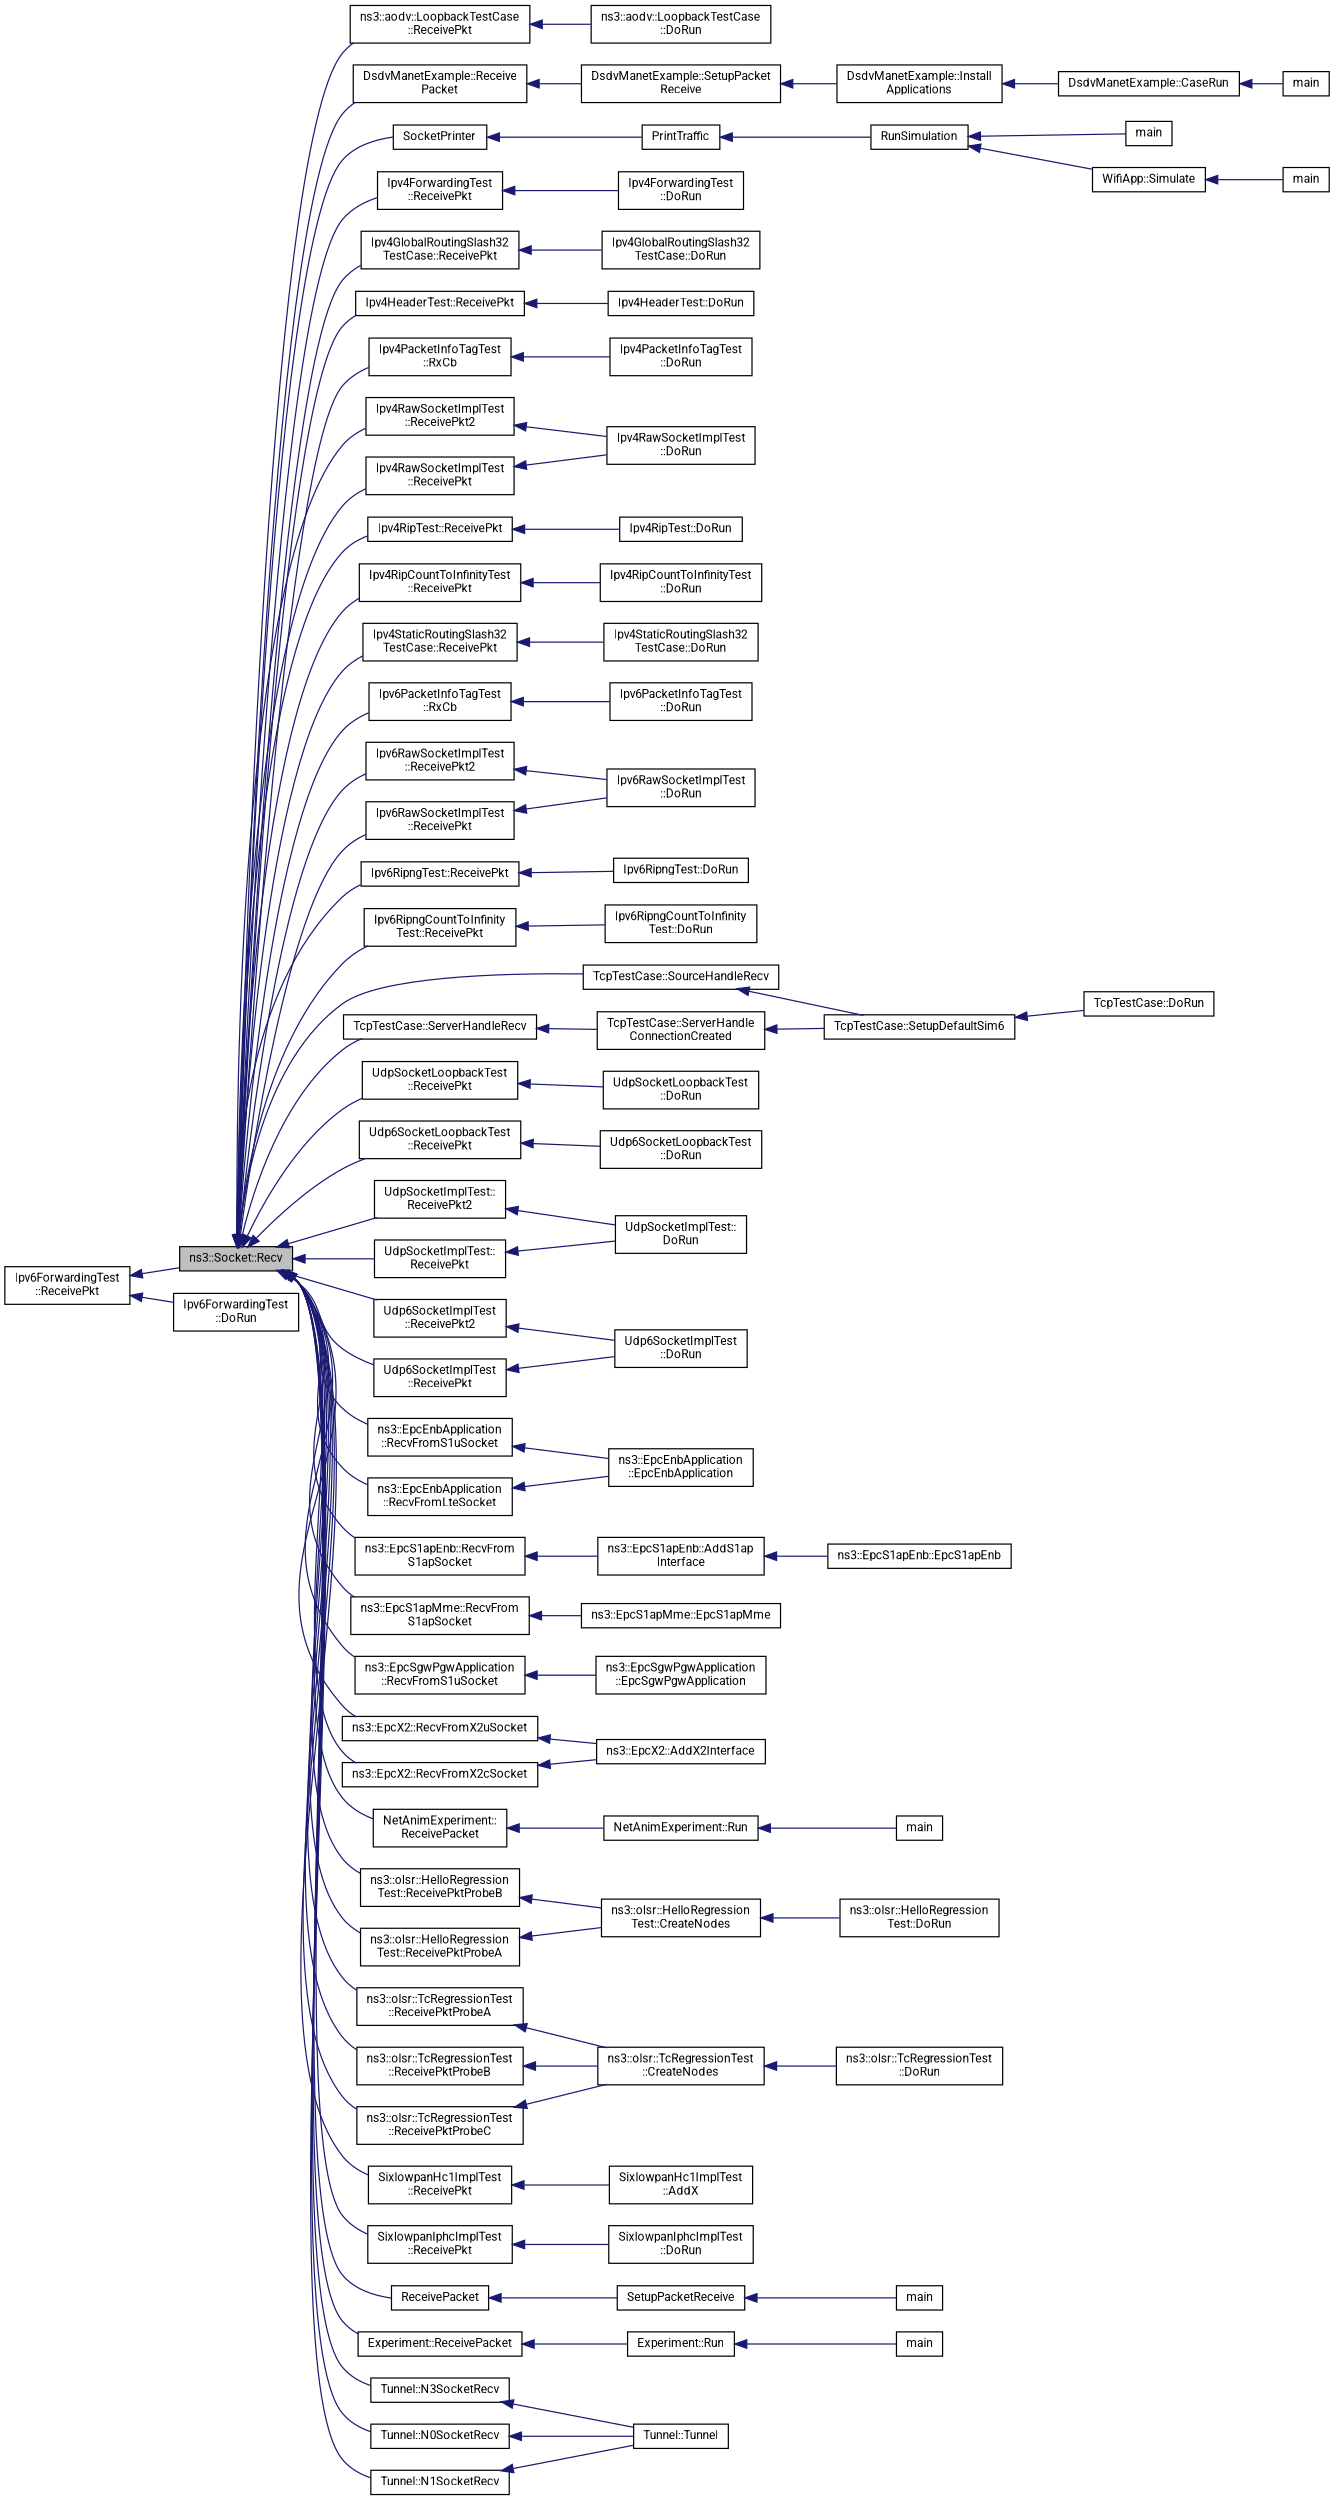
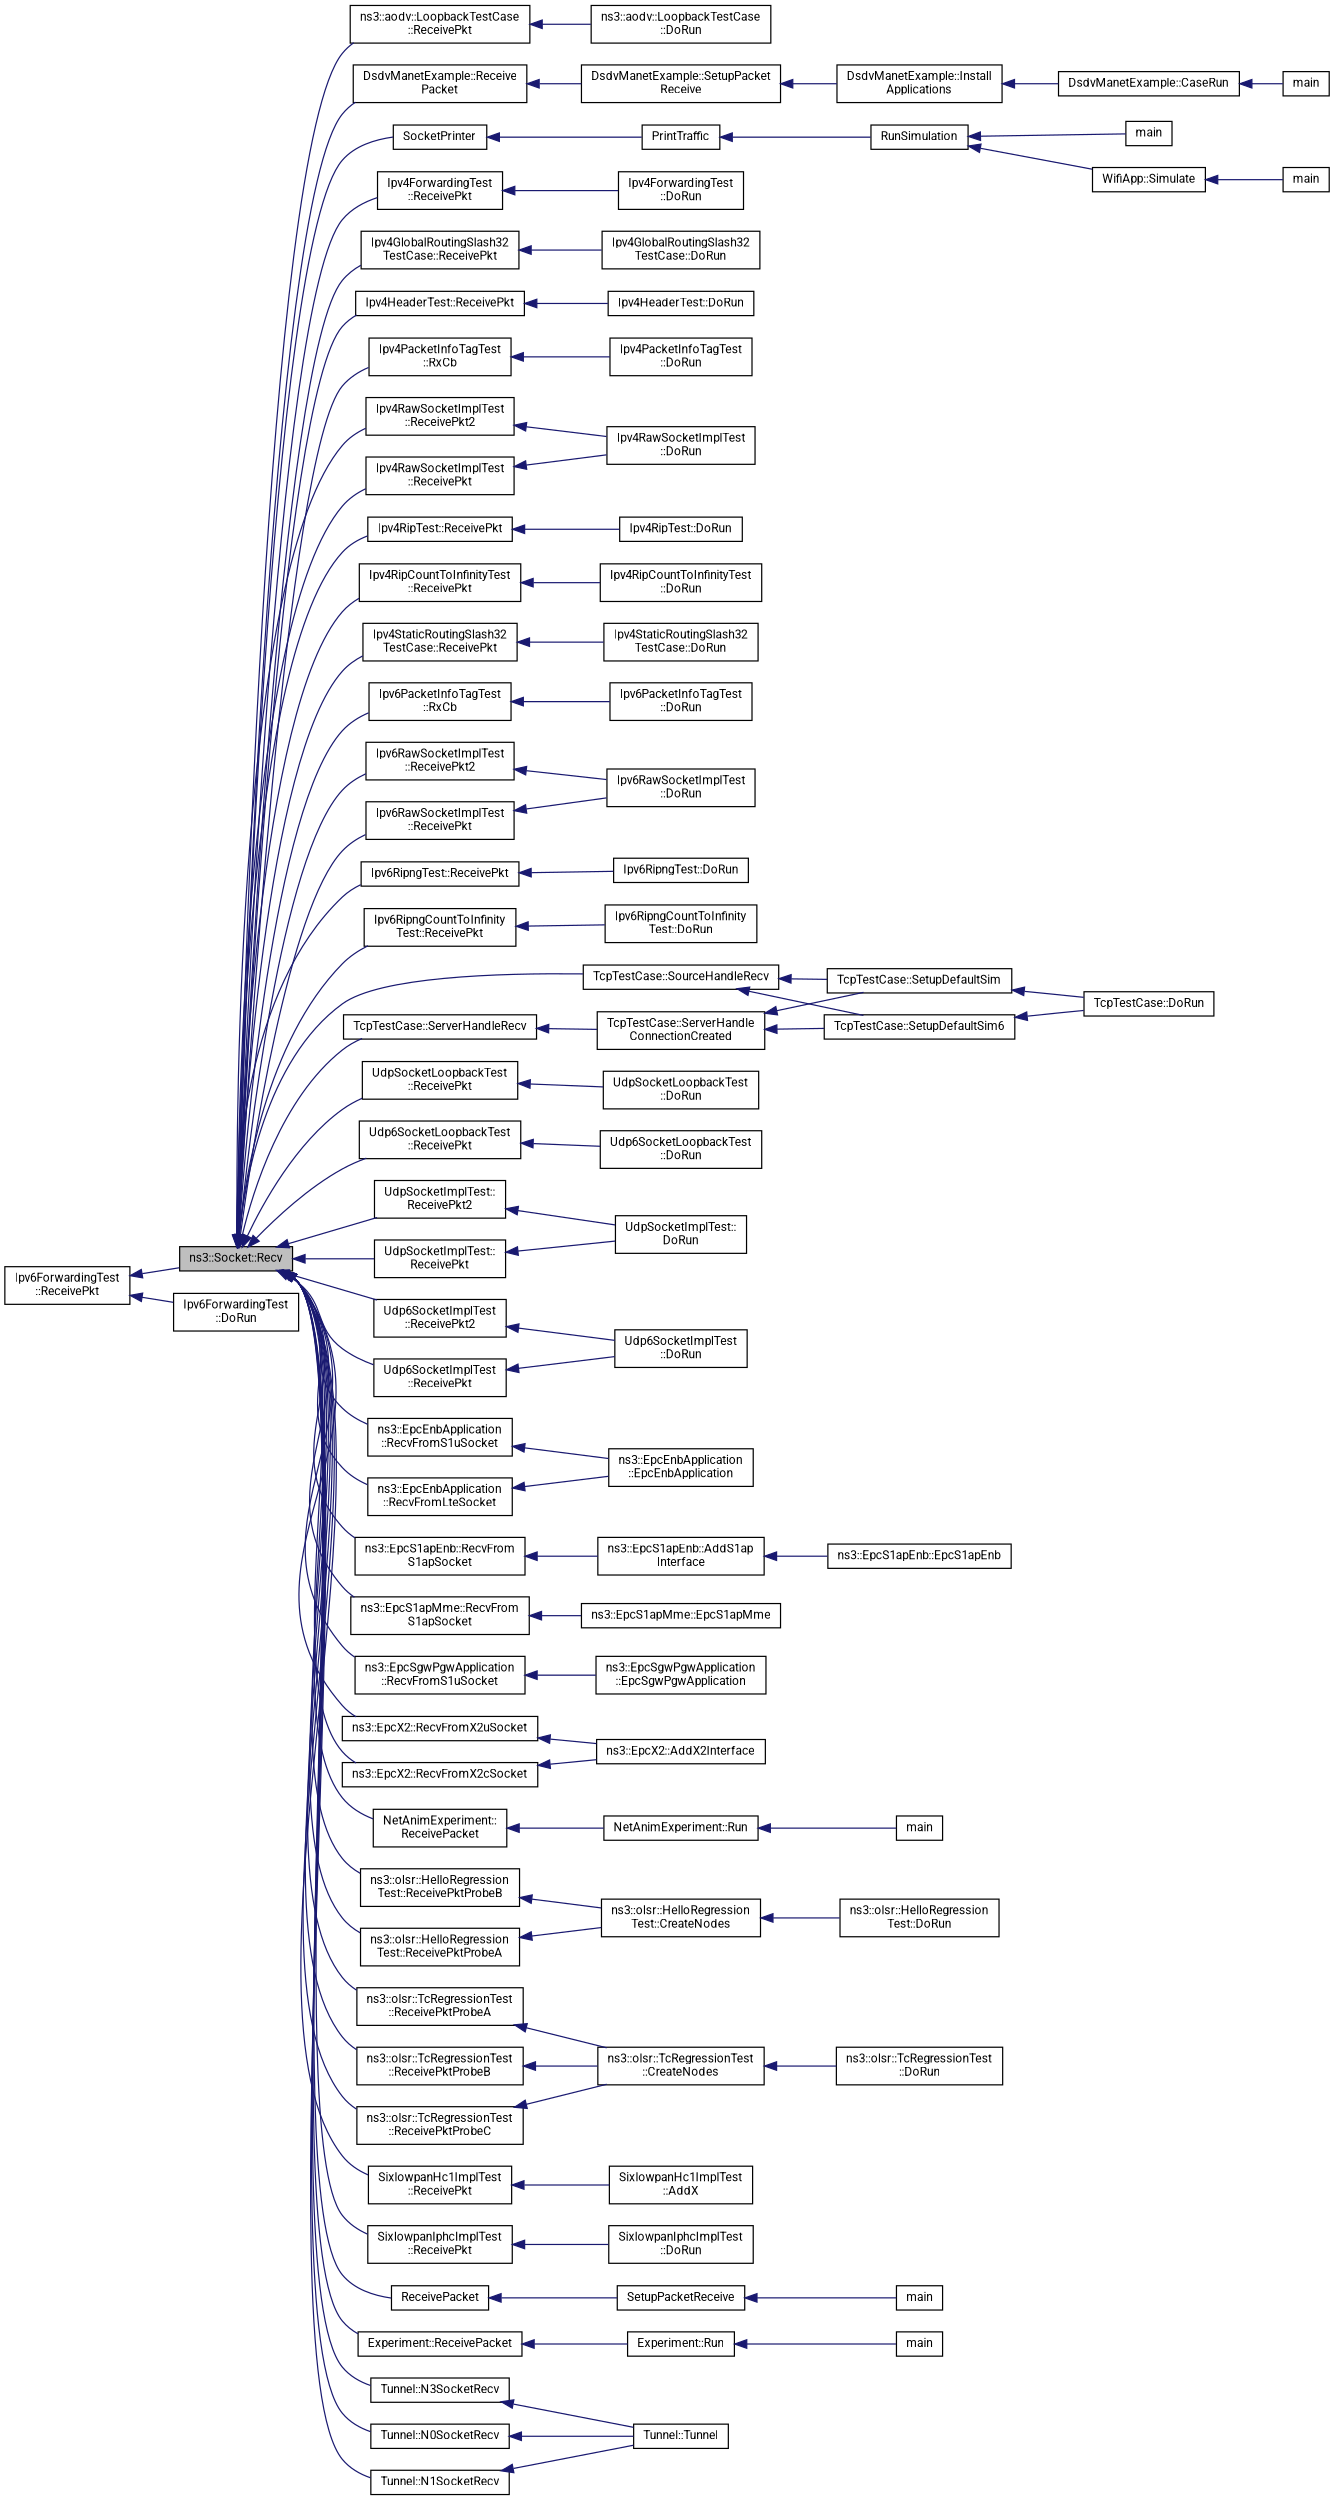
node "TcpTestCase::SetupDefaultSim": added
